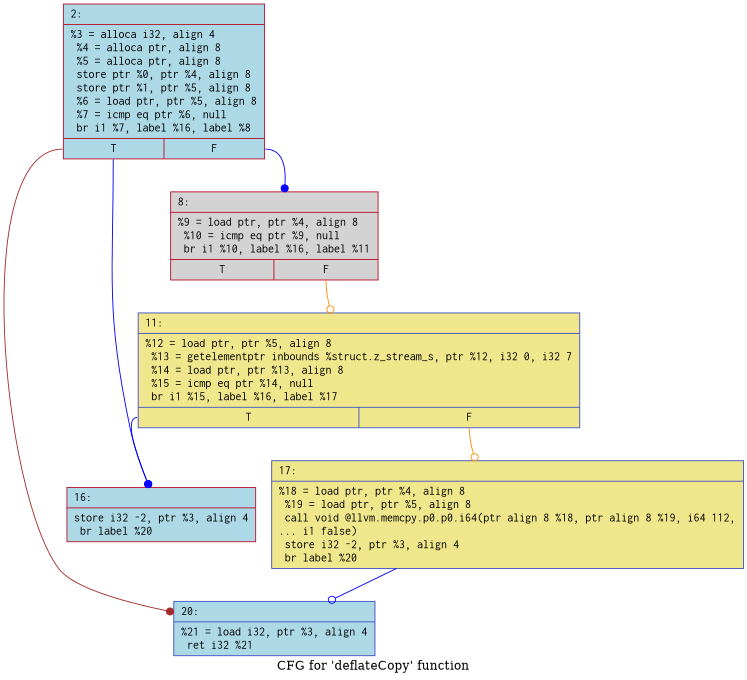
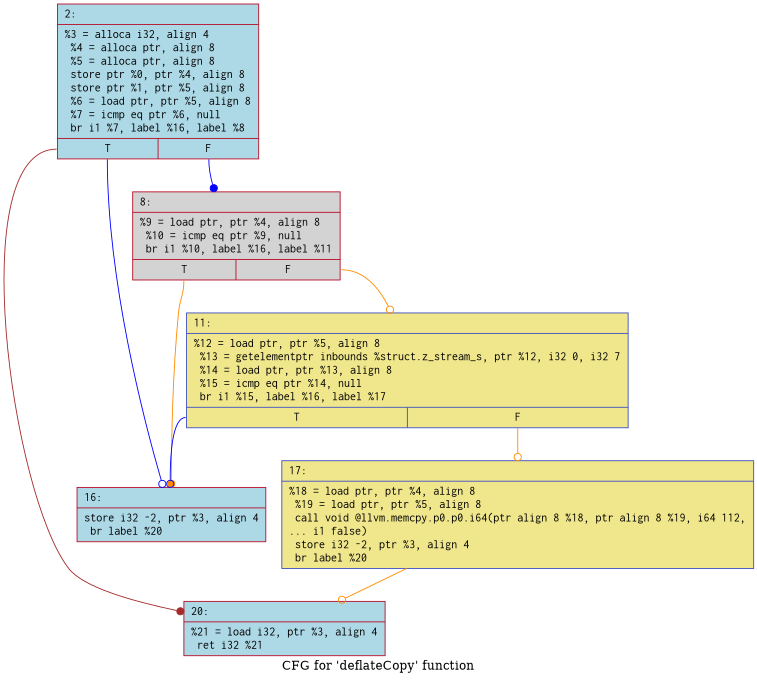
edge "8:" -> "16:": added
edge "11:" -> "16:": arrowhead dot -> odot
edge "17:" -> "20:": color blue -> darkorange
node "20:": color #3d50c3ff -> #b70d28ff
